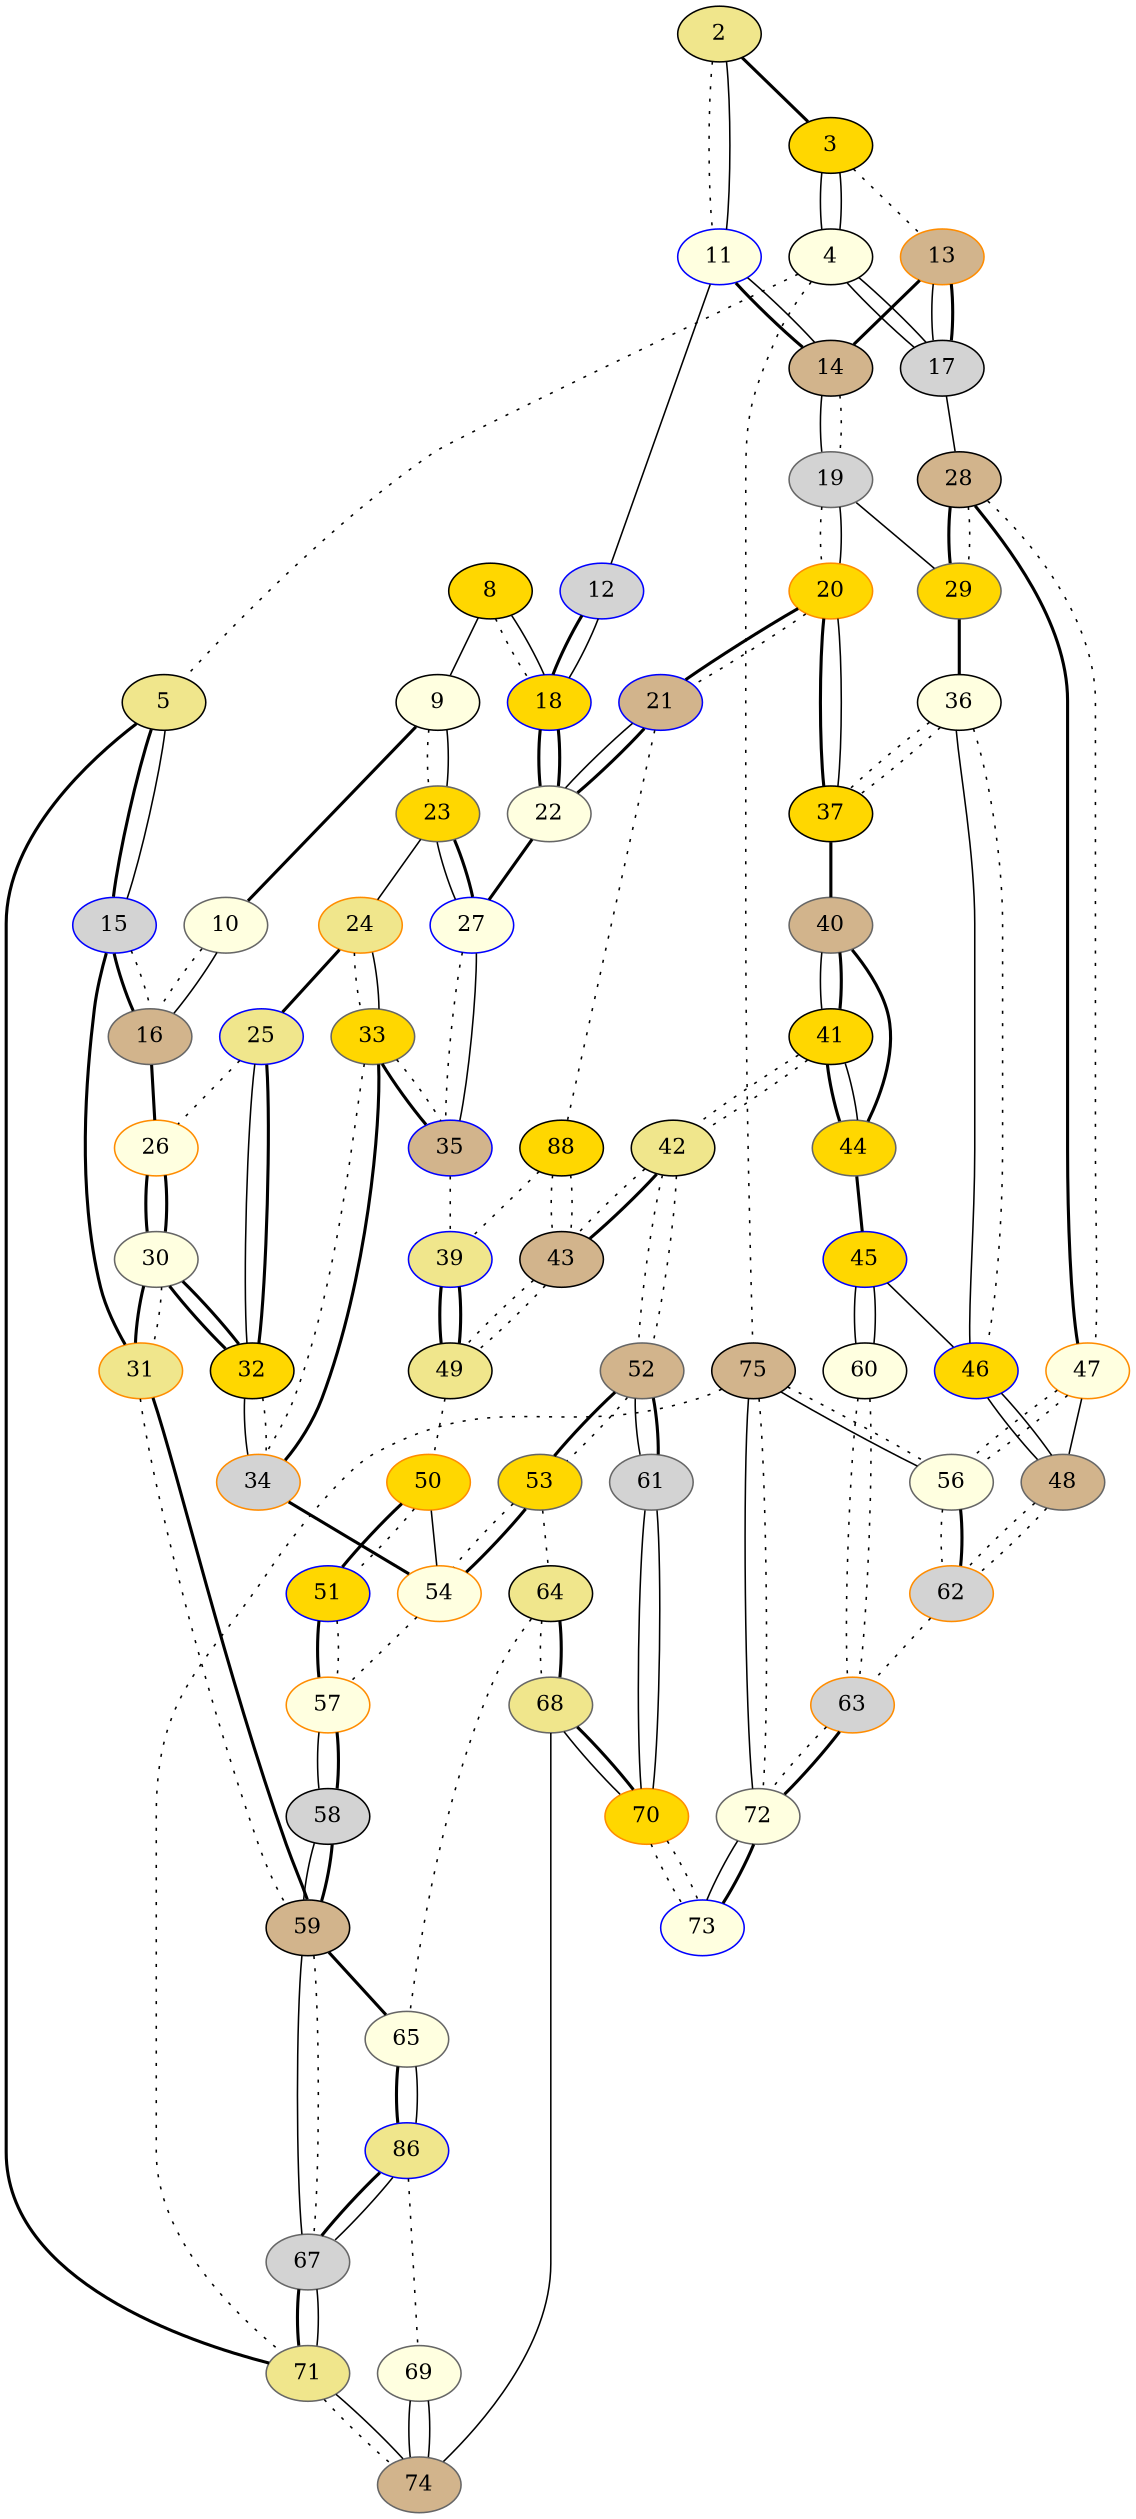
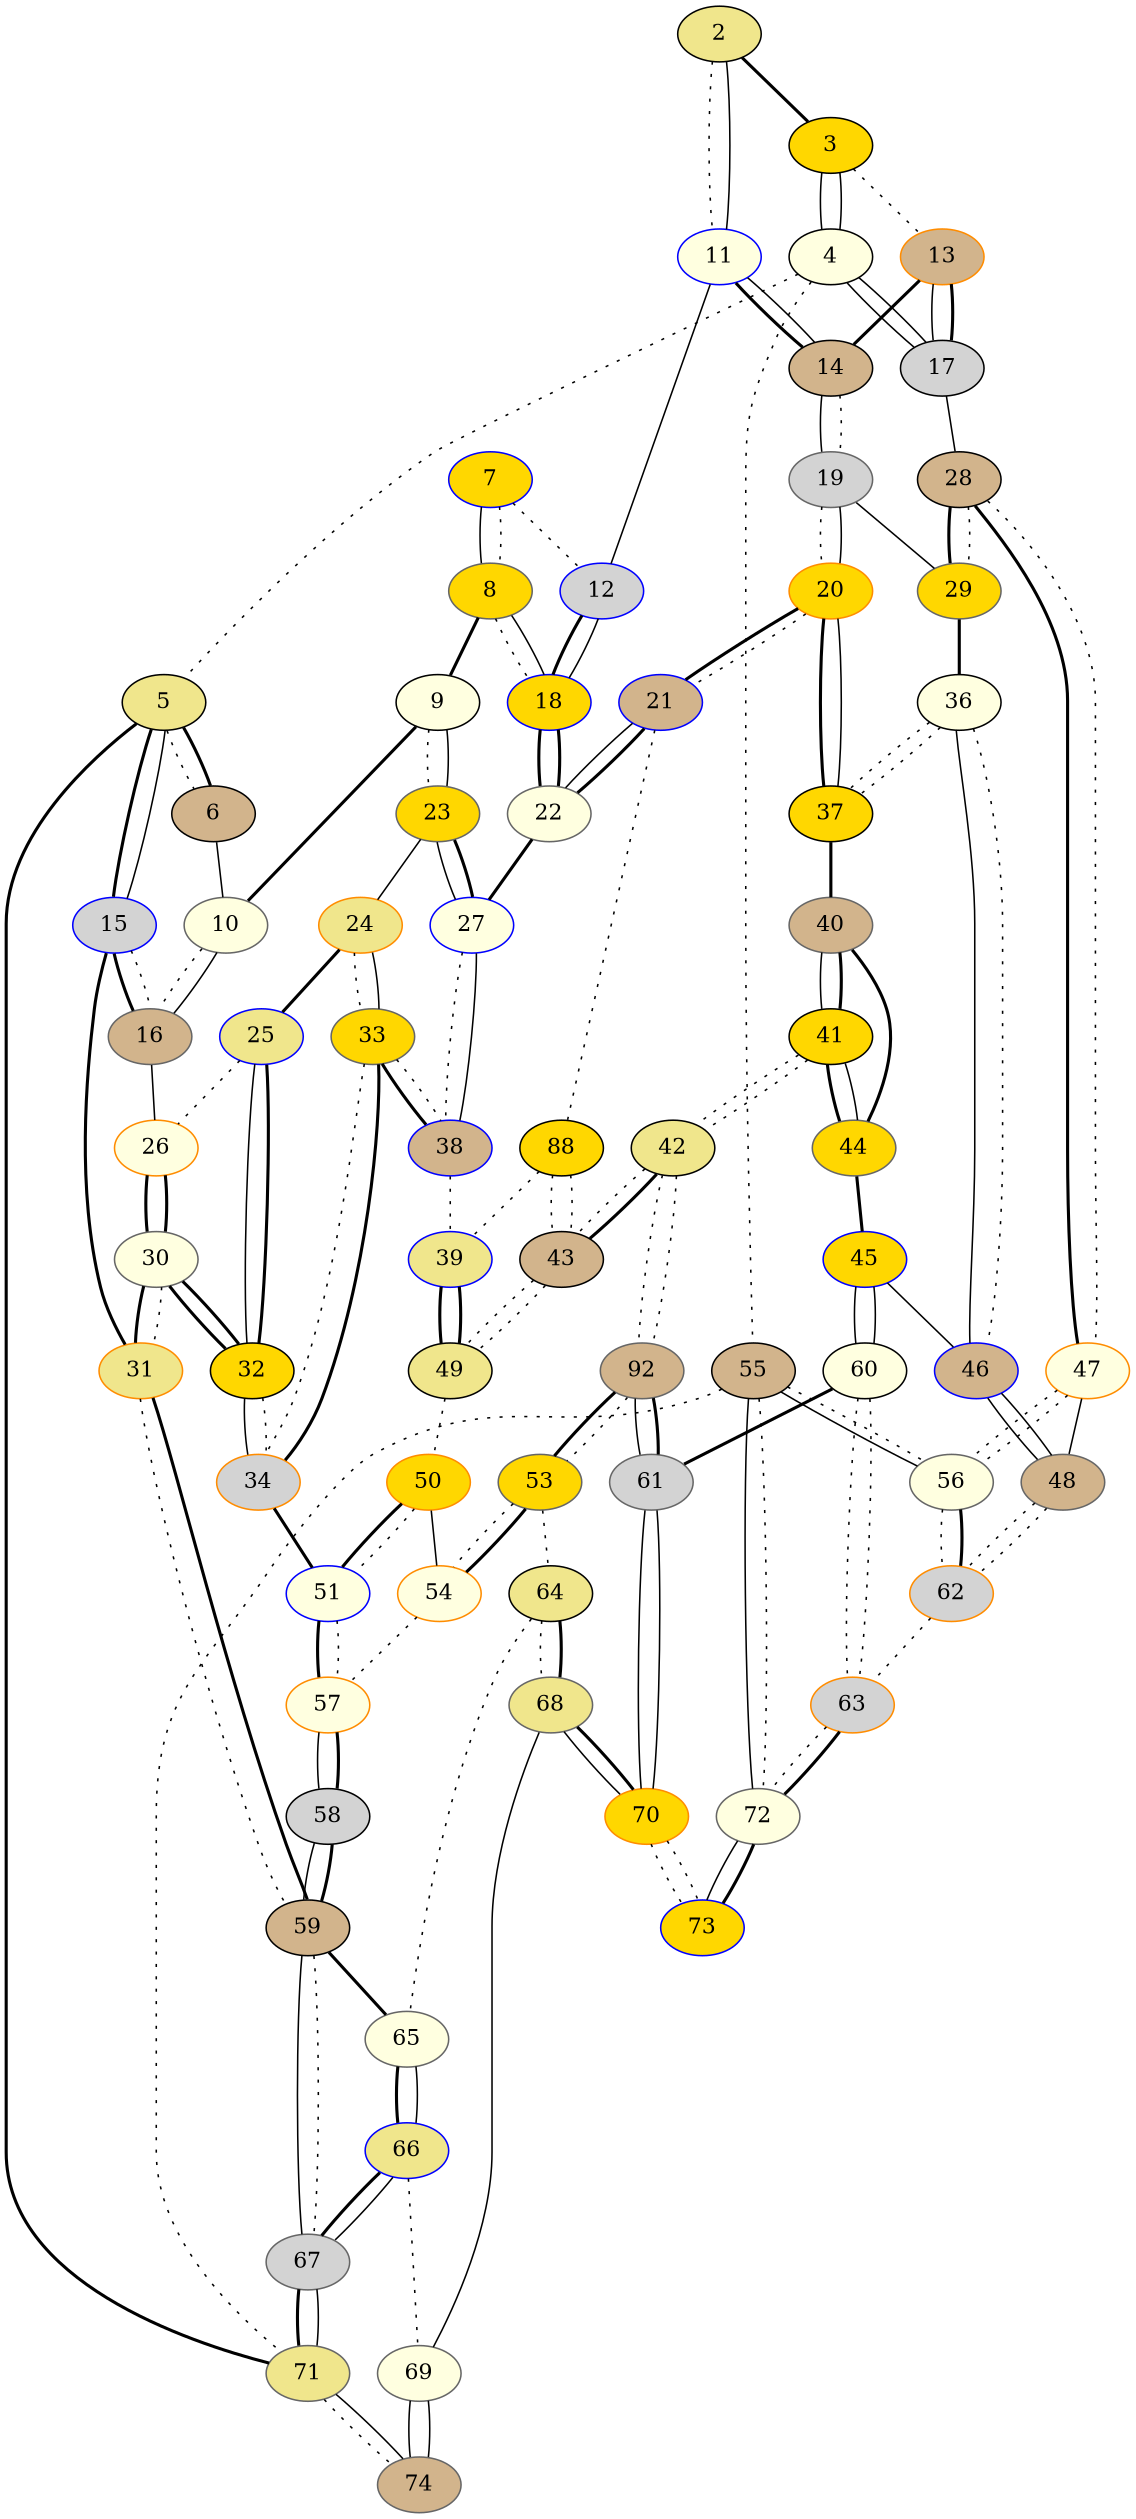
node "7": added
node "8": color black -> gray40
edge "8" -- "9": style solid -> bold
node "6": added
edge "16" -- "26": style bold -> solid
node "35": label "35" -> "38"
node "52": label "52" -> "92"
node "75": label "75" -> "55"
node "46": fillcolor gold -> tan
edge "60" -- "61": added
edge "34" -- "54": now "34" -- "51"
node "51": fillcolor gold -> lightyellow
node "73": fillcolor lightyellow -> gold
edge "68" -- "74": now "68" -- "69"
node "86": label "86" -> "66"
